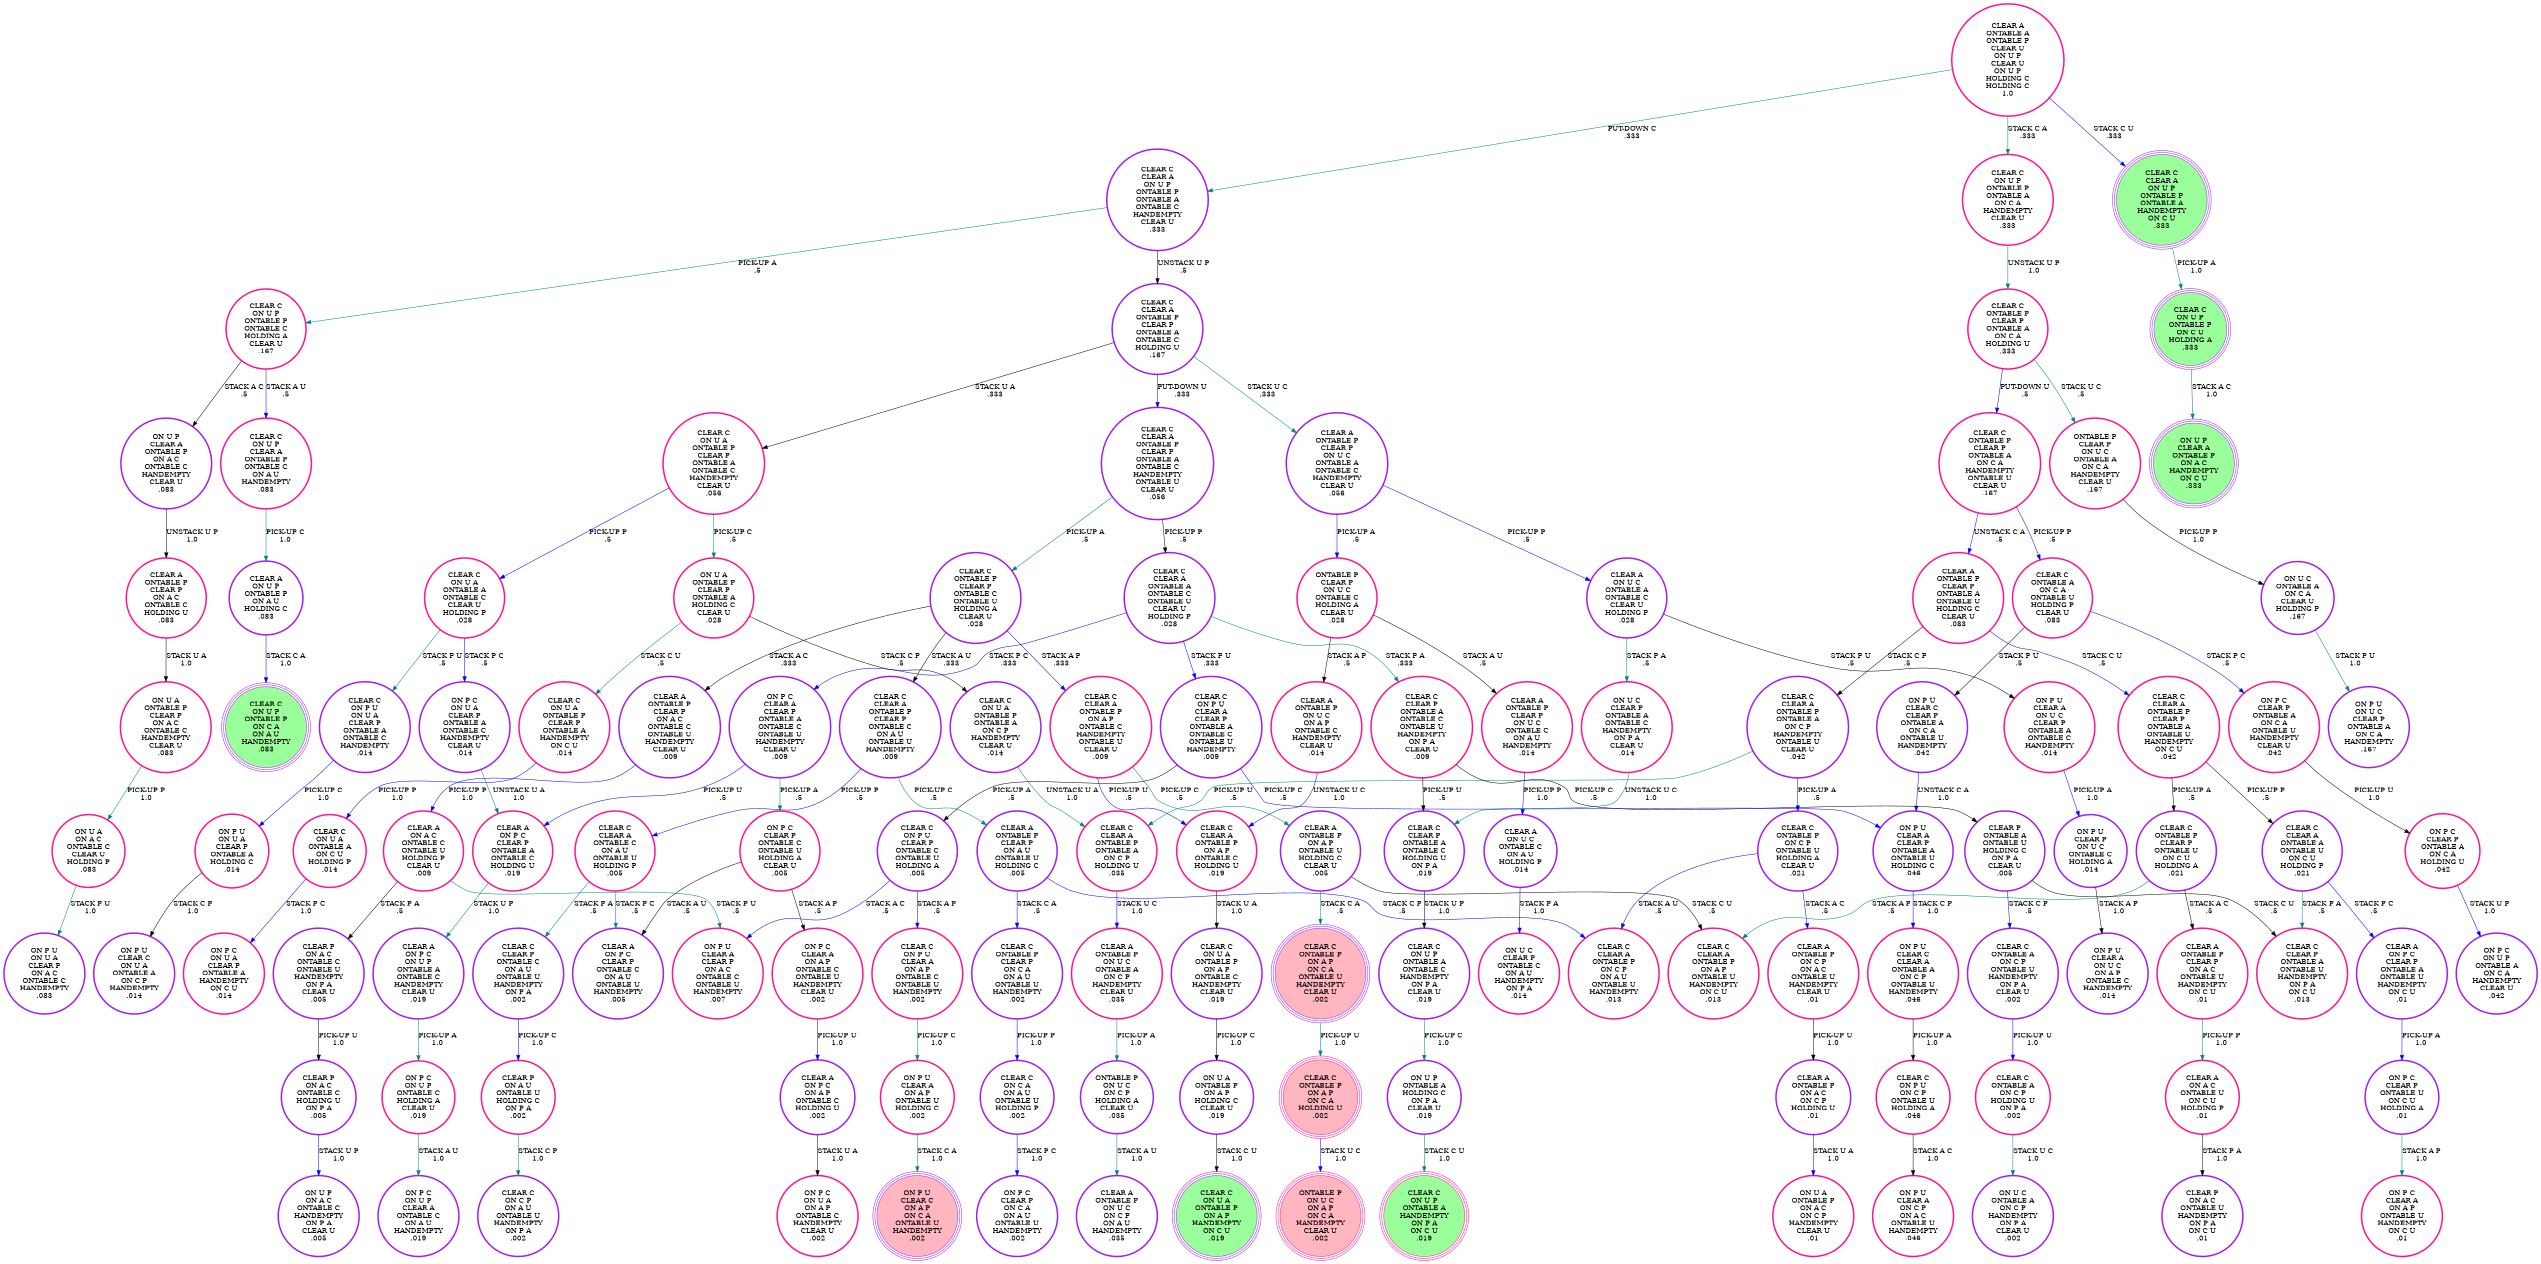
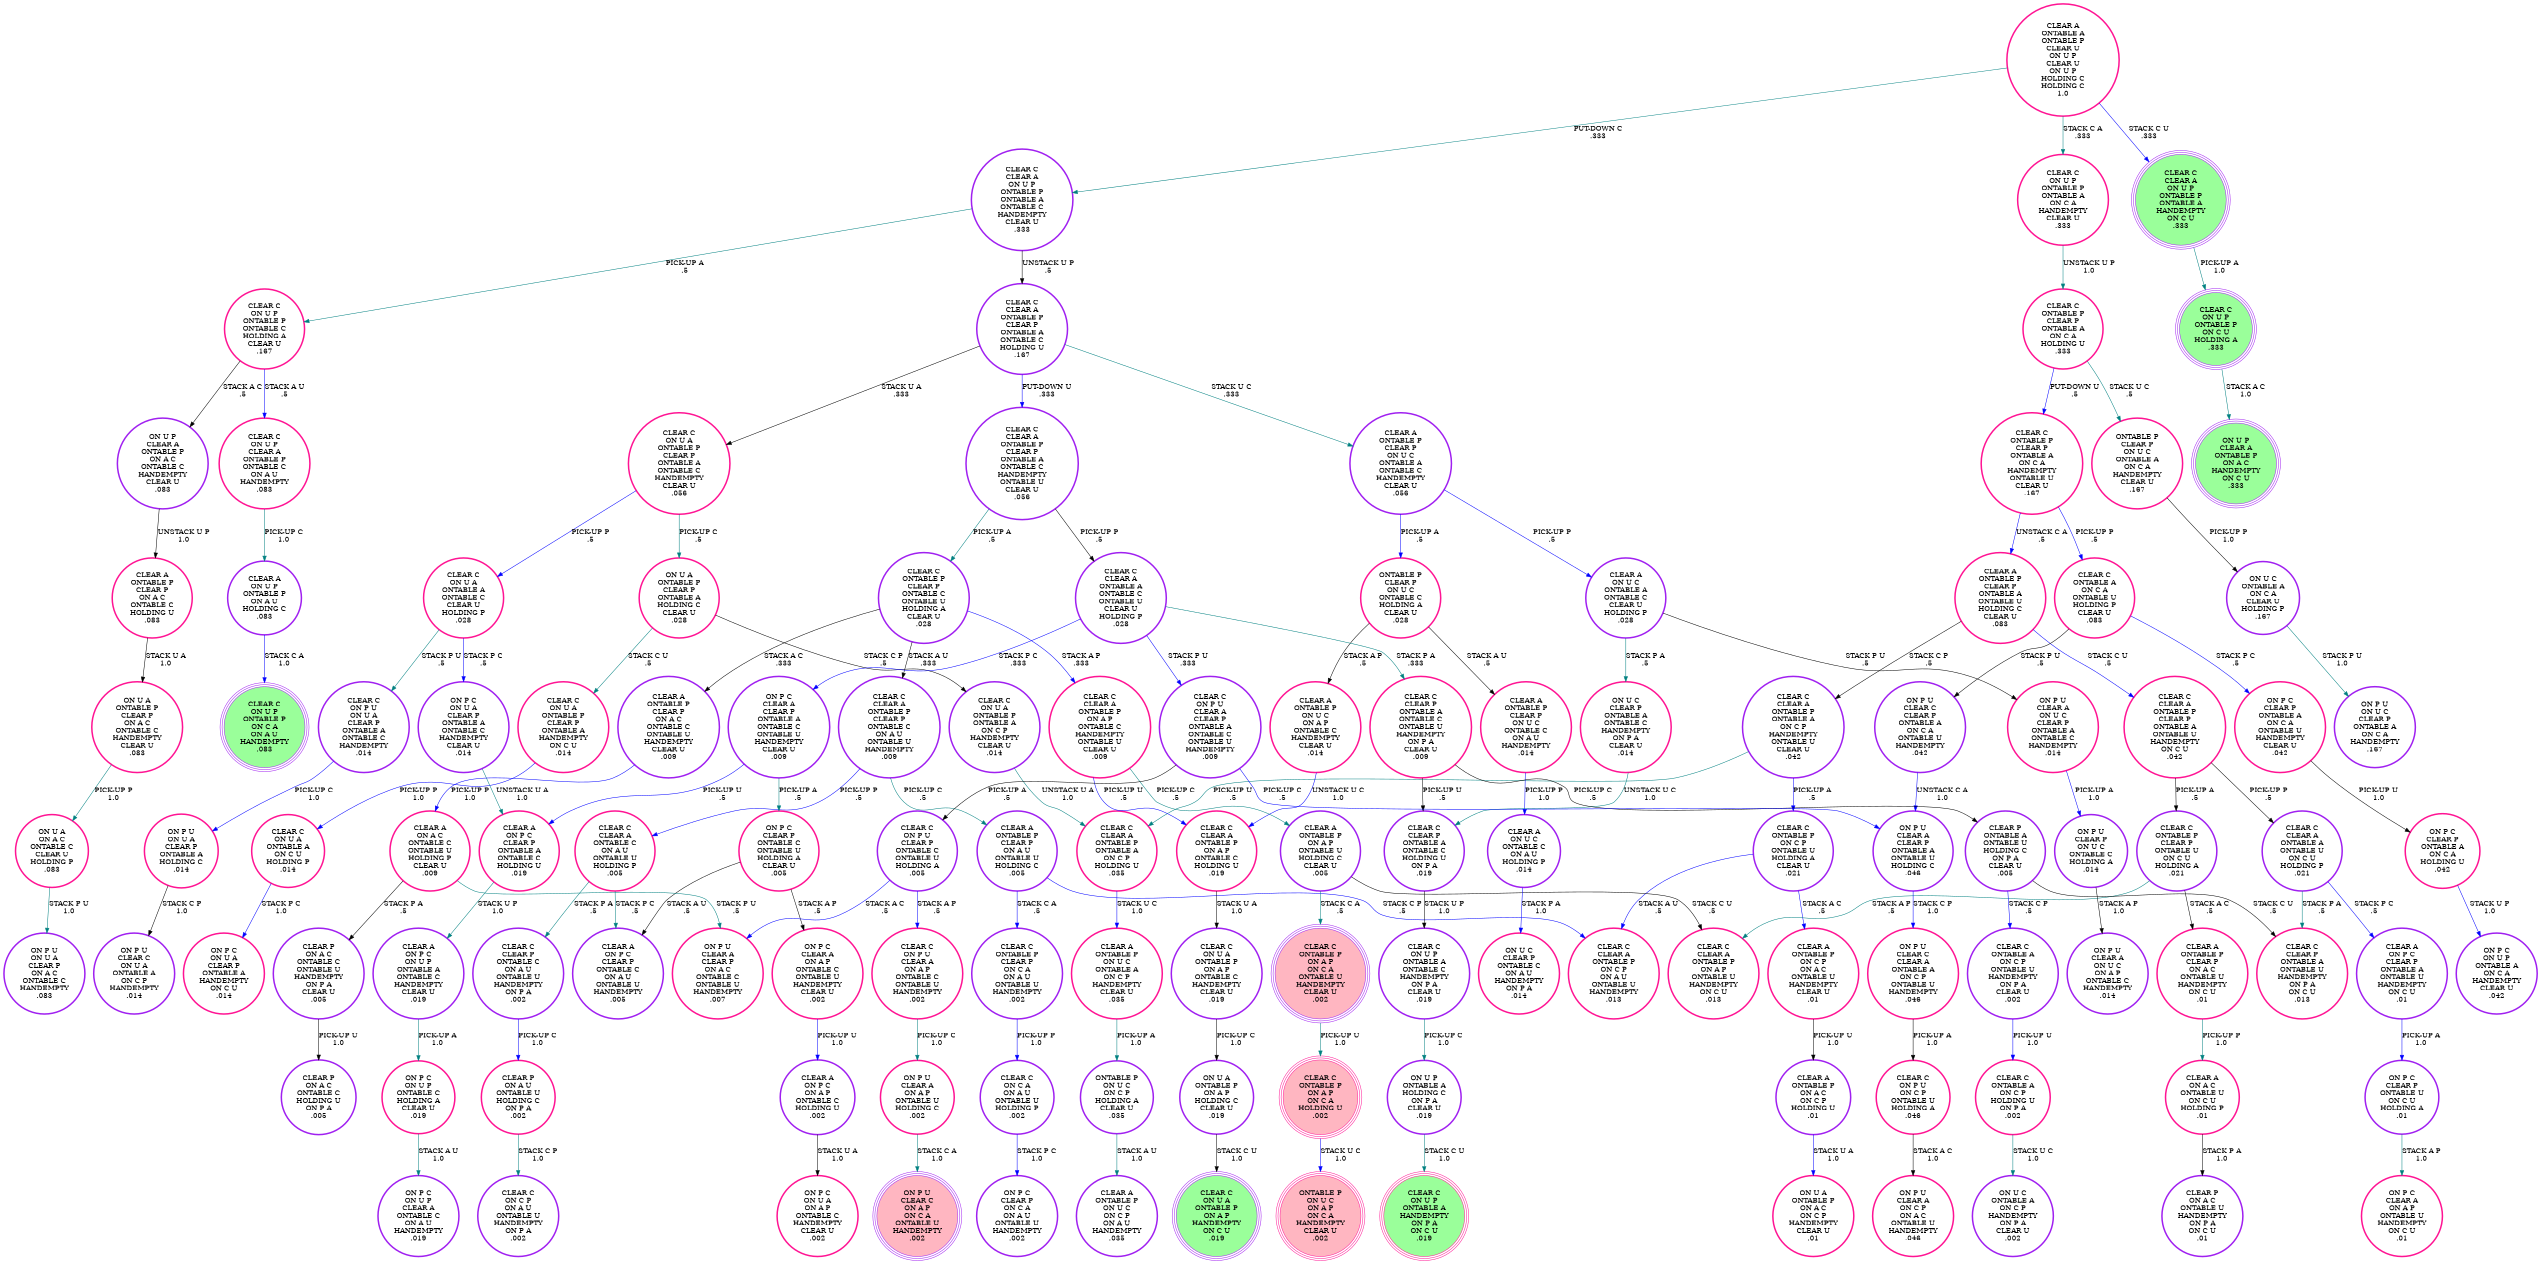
node "ON U P ON A C ONTABLE C HANDEMPTY ON P A CLEAR U .005": removed
